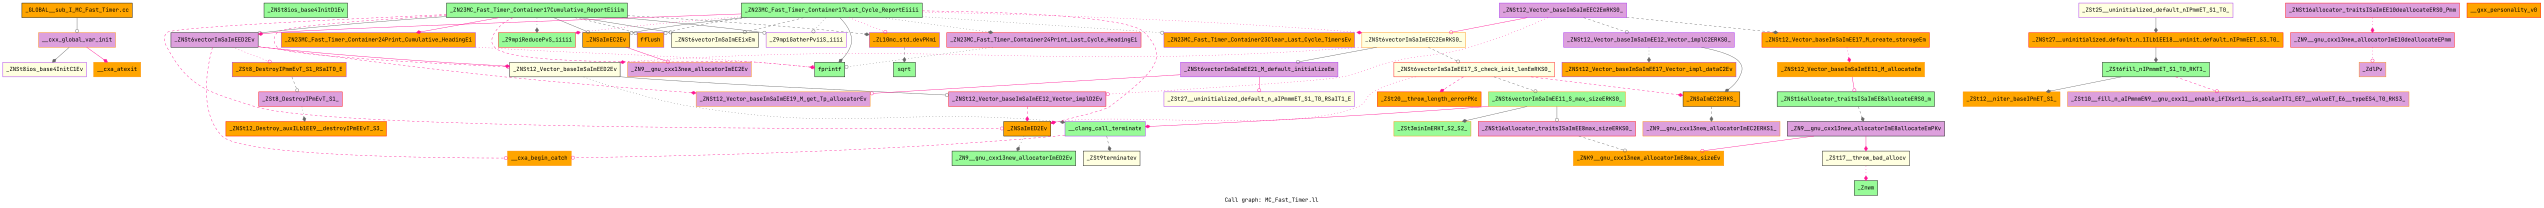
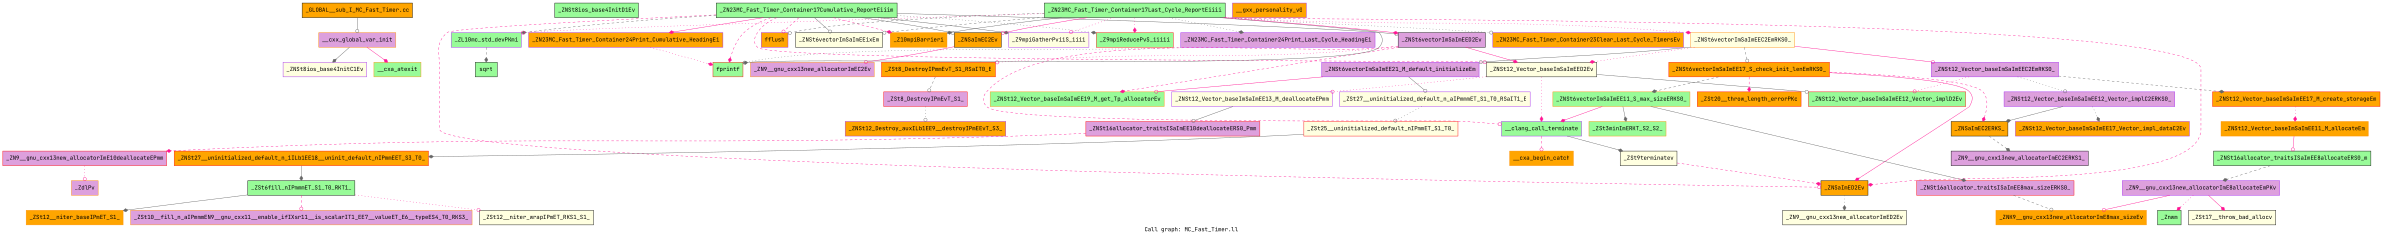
node "_ZSt25__uninitialized_default_nIPmmET_S1_T0_": color purple -> red
node "__gxx_personality_v0": color red -> purple
edge "_ZNSt16allocator_traitsISaImEE10deallocateERS0_Pmm" -> "_ZN9__gnu_cxx13new_allocatorImE10deallocateEPmm": style dotted -> dashed
edge "_ZN23MC_Fast_Timer_Container17Cumulative_ReportEiiim" -> "fflush": color gray40 -> deeppink
edge "_ZN23MC_Fast_Timer_Container17Last_Cycle_ReportEiiii" -> "_Z9mpiGatherPviiS_iiii": color gray40 -> deeppink
edge "_ZN23MC_Fast_Timer_Container17Last_Cycle_ReportEiiii" -> "_ZNSaImEC2Ev": color gray40 -> deeppink
edge "_ZNSt12_Vector_baseImSaImEEC2EmRKS0_" -> "_ZNSt6vectorImSaImEEC2EmRKS0_": reversed
edge "_ZNSt12_Vector_baseImSaImEEC2EmRKS0_" -> "_ZNSt12_Vector_baseImSaImEE12_Vector_implC2ERKS0_": style dashed -> dotted
edge "_ZN23MC_Fast_Timer_Container17Cumulative_ReportEiiim" -> "_Z9mpiGatherPviiS_iiii": arrowhead odot -> diamond
node "_ZL10mc_std_devPKmi": fillcolor orange -> palegreen
node "_Z10mpiBarrieri": added
node "_ZN23MC_Fast_Timer_Container24Print_Last_Cycle_HeadingEi": color red -> purple
edge "_ZN23MC_Fast_Timer_Container17Cumulative_ReportEiiim" -> "fprintf": arrowhead odot -> diamond
node "__cxa_atexit": fillcolor orange -> palegreen
node "_ZSt8_DestroyIPmmEvT_S1_RSaIT0_E": color purple -> red
node "fprintf": color black -> red
node "_ZNSt6vectorImSaImEE17_S_check_init_lenEmRKS0_": fillcolor lightyellow -> orange
edge "_ZNSt6vectorImSaImEE21_M_default_initializeEm" -> "_ZSt27__uninitialized_default_n_aIPmmmET_S1_T0_RSaIT1_E": color deeppink -> gray40
edge "_ZNSt6vectorImSaImEE17_S_check_init_lenEmRKS0_" -> "_ZNSt6vectorImSaImEE11_S_max_sizeERKS0_": arrowhead odot -> diamond
node "_ZNSt12_Vector_baseImSaImEE19_M_get_Tp_allocatorEv": fillcolor plum -> palegreen
node "_ZNSt12_Vector_baseImSaImEE12_Vector_implD2Ev": fillcolor plum -> palegreen
node "_ZNSt12_Vector_baseImSaImEE13_M_deallocateEPmm": added
edge "_ZSt8_DestroyIPmEvT_S1_" -> "_ZNSt12_Destroy_auxILb1EE9__destroyIPmEEvT_S3_": arrowhead diamond -> odot
edge "_ZNSt12_Vector_baseImSaImEE12_Vector_implD2Ev" -> "_ZNSaImED2Ev": now "_ZSt9terminatev" -> "_ZNSaImED2Ev"
edge "_ZNSt6vectorImSaImEE11_S_max_sizeERKS0_" -> "_ZNSt16allocator_traitsISaImEE8max_sizeERKS0_": arrowhead odot -> diamond
edge "_ZSt27__uninitialized_default_n_aIPmmmET_S1_T0_RSaIT1_E" -> "_ZSt25__uninitialized_default_nIPmmET_S1_T0_": added
edge "_ZNSt12_Vector_baseImSaImEED2Ev" -> "__clang_call_terminate": color gray40 -> deeppink
edge "_ZNSt6vectorImSaImEE17_S_check_init_lenEmRKS0_" -> "_ZNSaImED2Ev": style dotted -> solid
node "_ZNSt12_Destroy_auxILb1EE9__destroyIPmEEvT_S3_": color red -> purple
node "_ZN9__gnu_cxx13new_allocatorImEC2ERKS1_": color darkorange -> black
node "_ZN9__gnu_cxx13new_allocatorImE8allocateEmPKv": color black -> purple
edge "__clang_call_terminate" -> "_ZSt9terminatev": style dashed -> solid
edge "_ZNSt6vectorImSaImEED2Ev" -> "__cxa_begin_catch": now "_ZNSt6vectorImSaImEED2Ev" -> "__clang_call_terminate"
node "_ZN9__gnu_cxx13new_allocatorImED2Ev": fillcolor palegreen -> lightyellow
edge "_ZSt17__throw_bad_allocv" -> "_Znwm": now "_ZN9__gnu_cxx13new_allocatorImE8allocateEmPKv" -> "_Znwm"
node "_ZSt12__niter_wrapIPmET_RKS1_S1_": added
